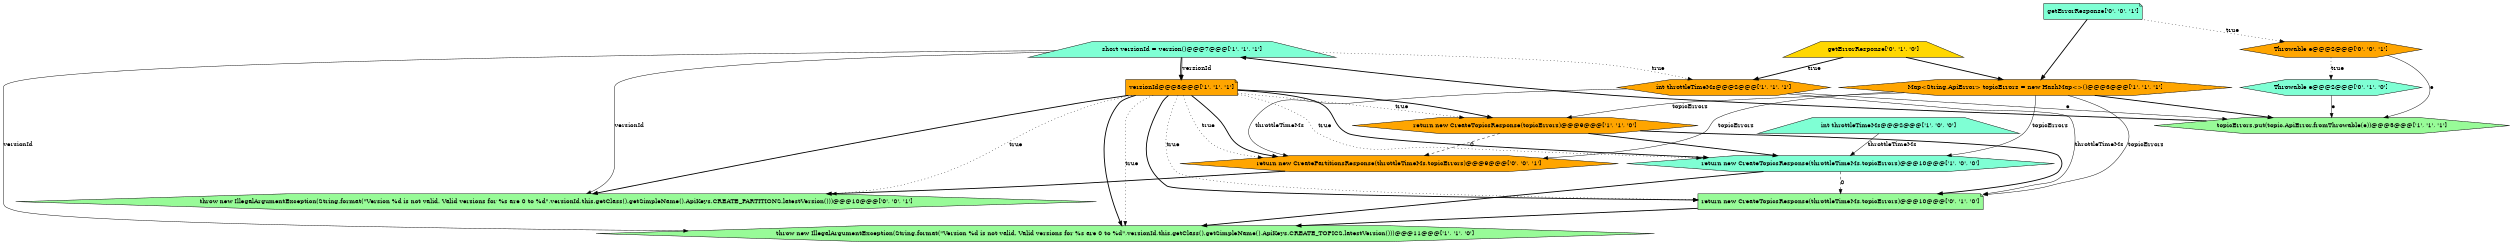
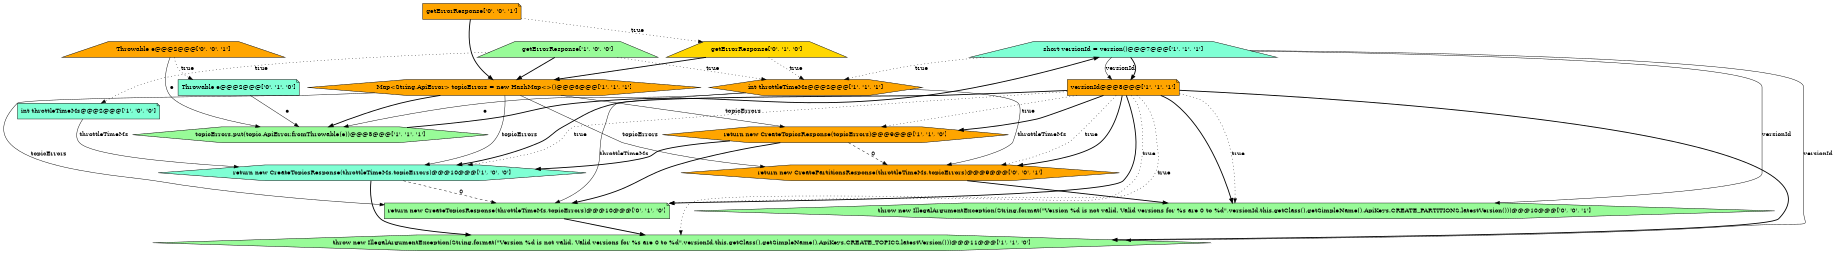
node "getErrorResponse['0', '0', '1']": fillcolor aquamarine -> orange
edge "getErrorResponse['0', '0', '1']" -> "Throwable e@@@2@@@['0', '0', '1']": now "getErrorResponse['0', '0', '1']" -> "getErrorResponse['0', '1', '0']"
node "getErrorResponse['1', '0', '0']": added
node "Throwable e@@@2@@@['0', '0', '1']": shape hexagon -> trapezium
edge "getErrorResponse['0', '1', '0']" -> "int throttleTimeMs@@@2@@@['1', '1', '1']": style bold -> dotted
node "Throwable e@@@2@@@['0', '1', '0']": shape hexagon -> note
node "int throttleTimeMs@@@2@@@['1', '0', '0']": shape trapezium -> note
